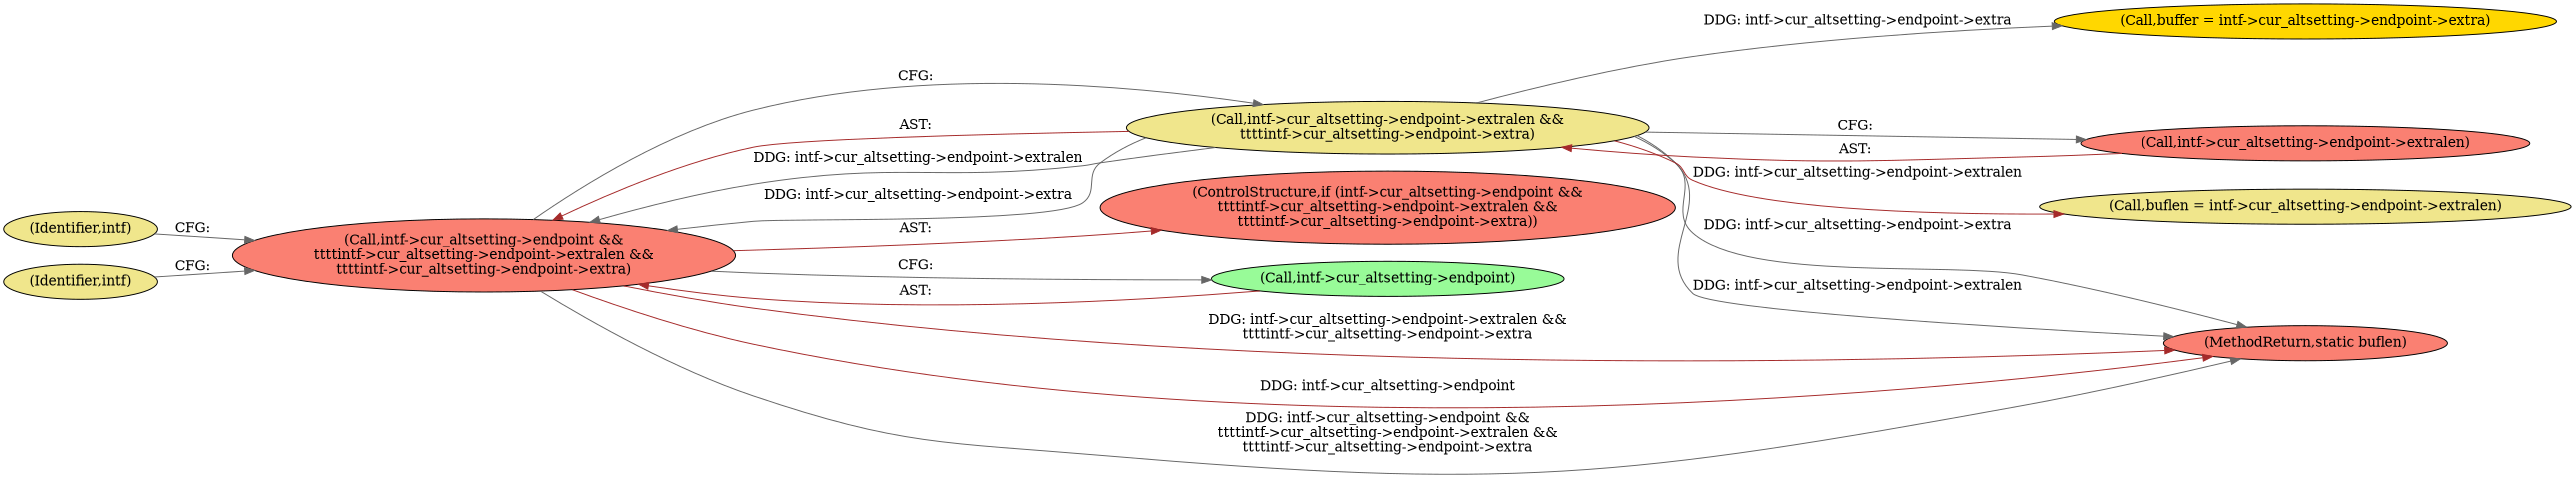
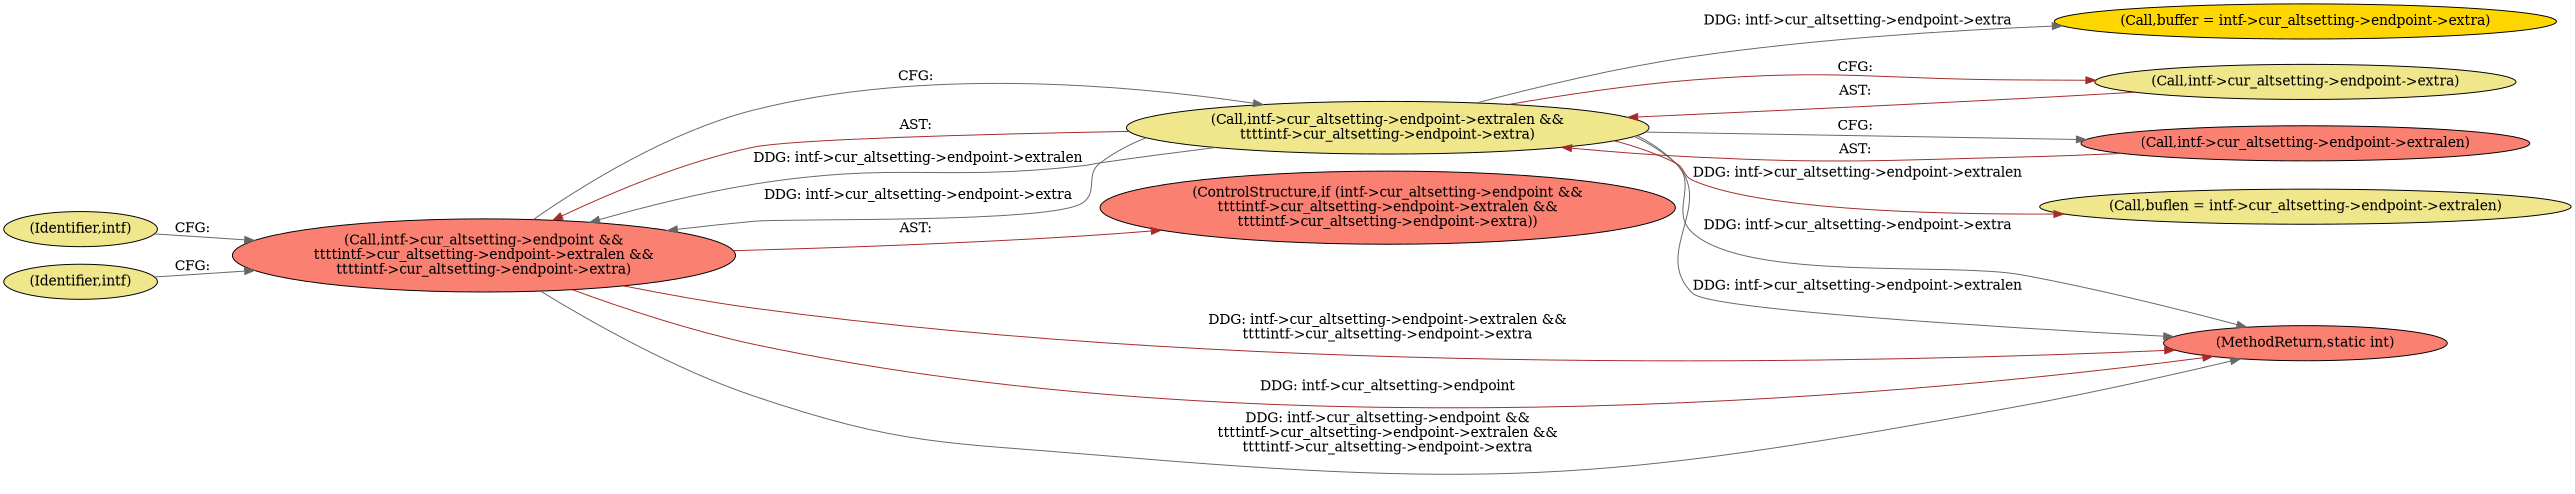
node "(Call,intf->cur_altsetting->endpoint->extra)": added
node "(Call,intf->cur_altsetting->endpoint)": removed
node "(MethodReturn,static buflen)": label "(MethodReturn,static buflen)" -> "(MethodReturn,static int)"
